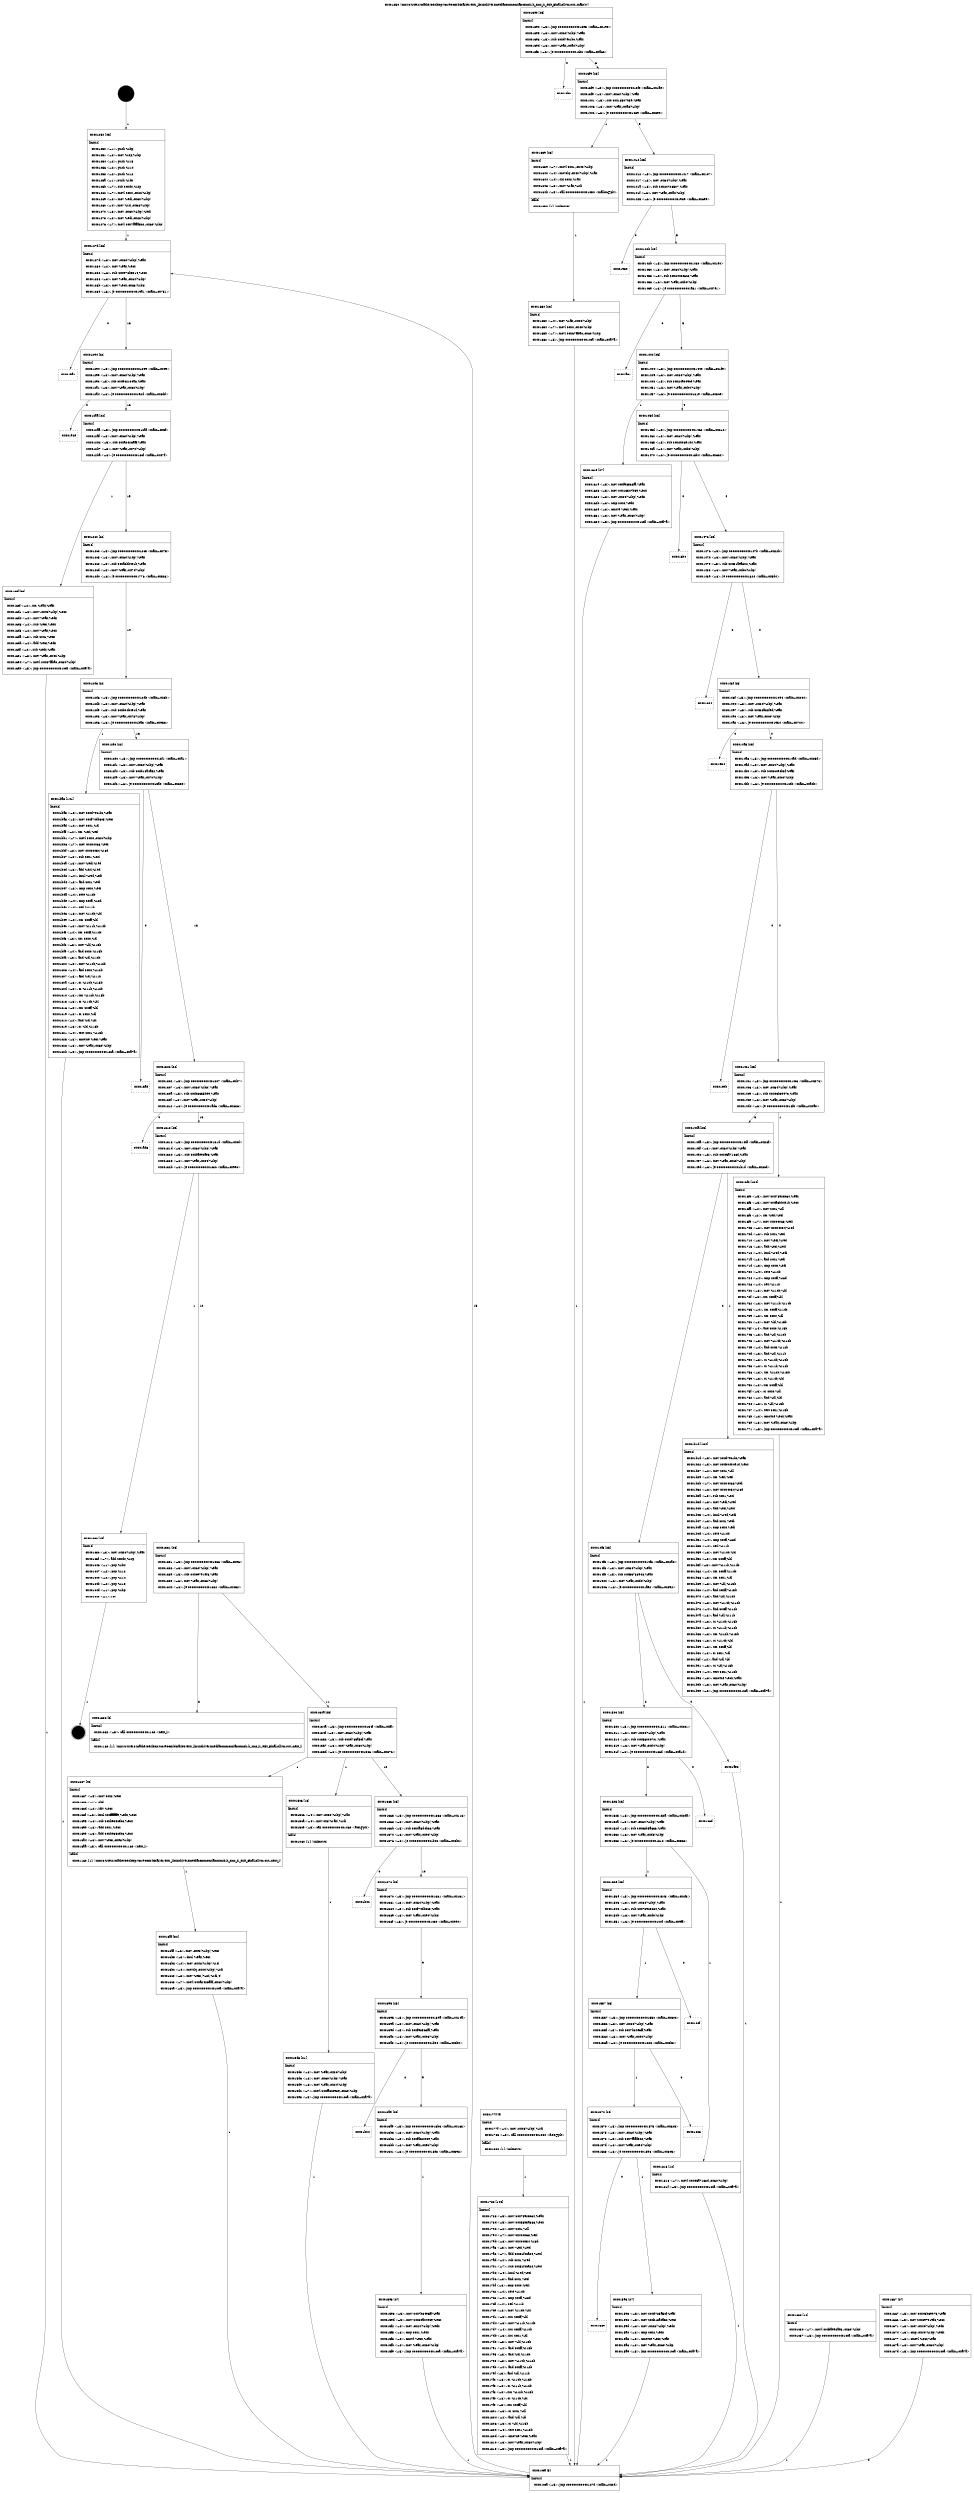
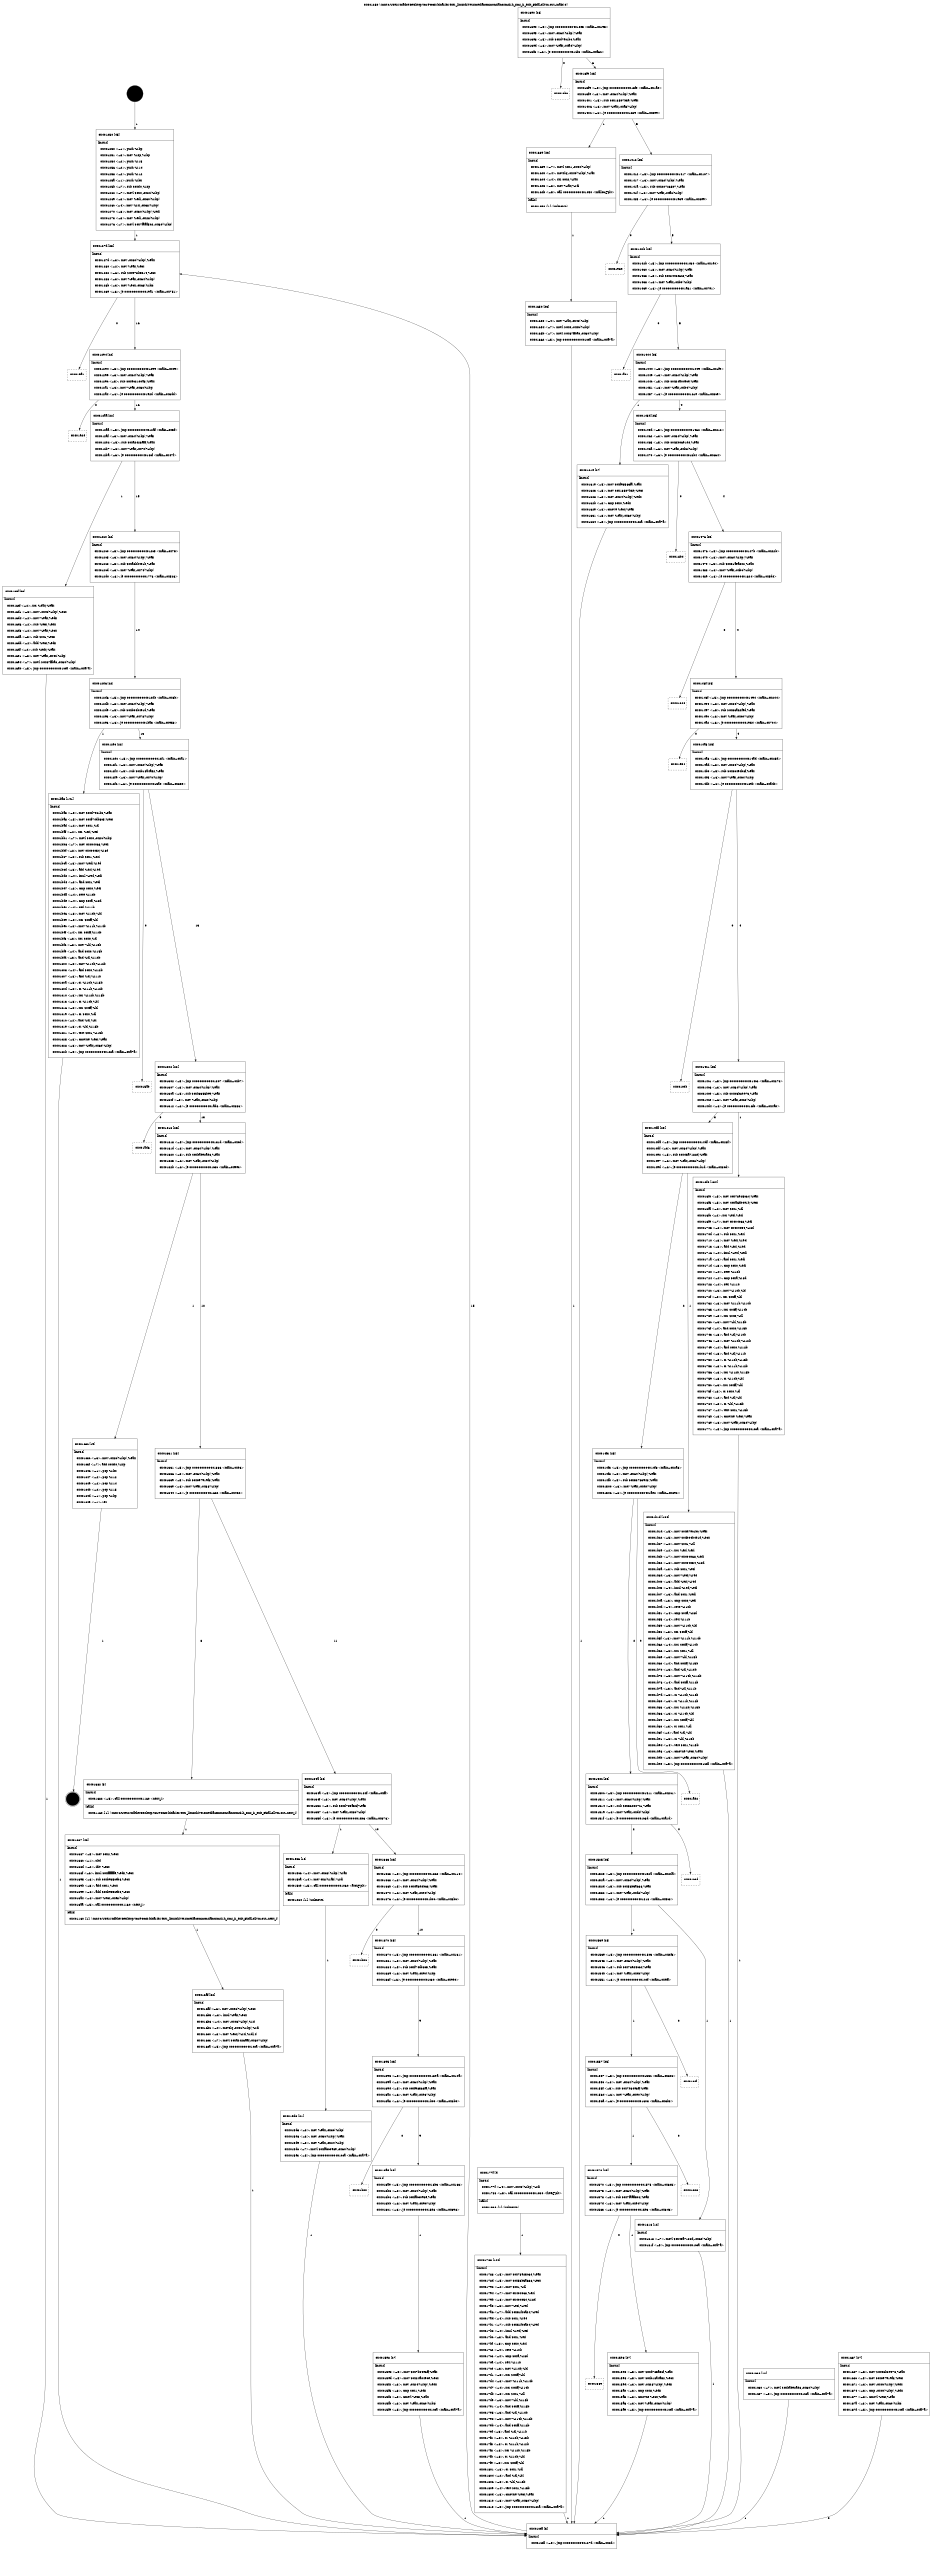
edge "0x40134a [25]" -> "0x401687 [40]": now "0x401682 [5]" -> "0x401687 [40]"
edge "0x401ae2" -> "0x401cca [5]": now "0x401b1d [134]" -> "0x401cca [5]"
